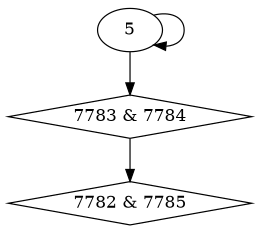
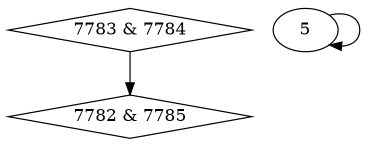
edge "5" -> "7783 & 7784": removed
